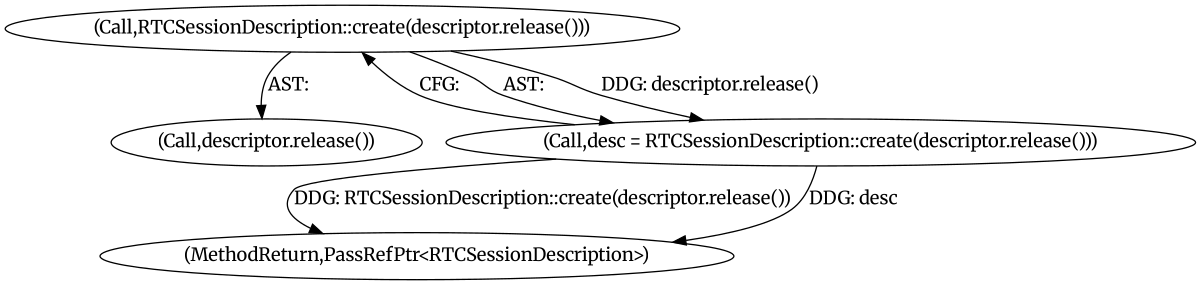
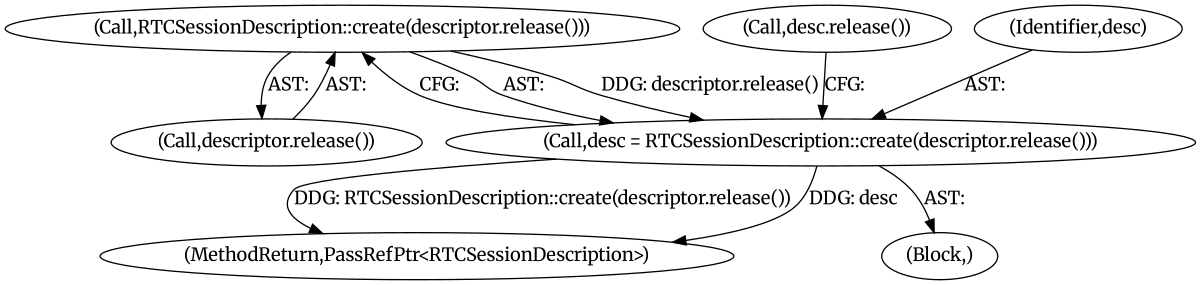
node "(Call,desc.release())": added
node "(Identifier,desc)": added
edge "(Call,descriptor.release())" -> "(Call,RTCSessionDescription::create(descriptor.release()))": added, label "AST:"
node "(Block,)": added
